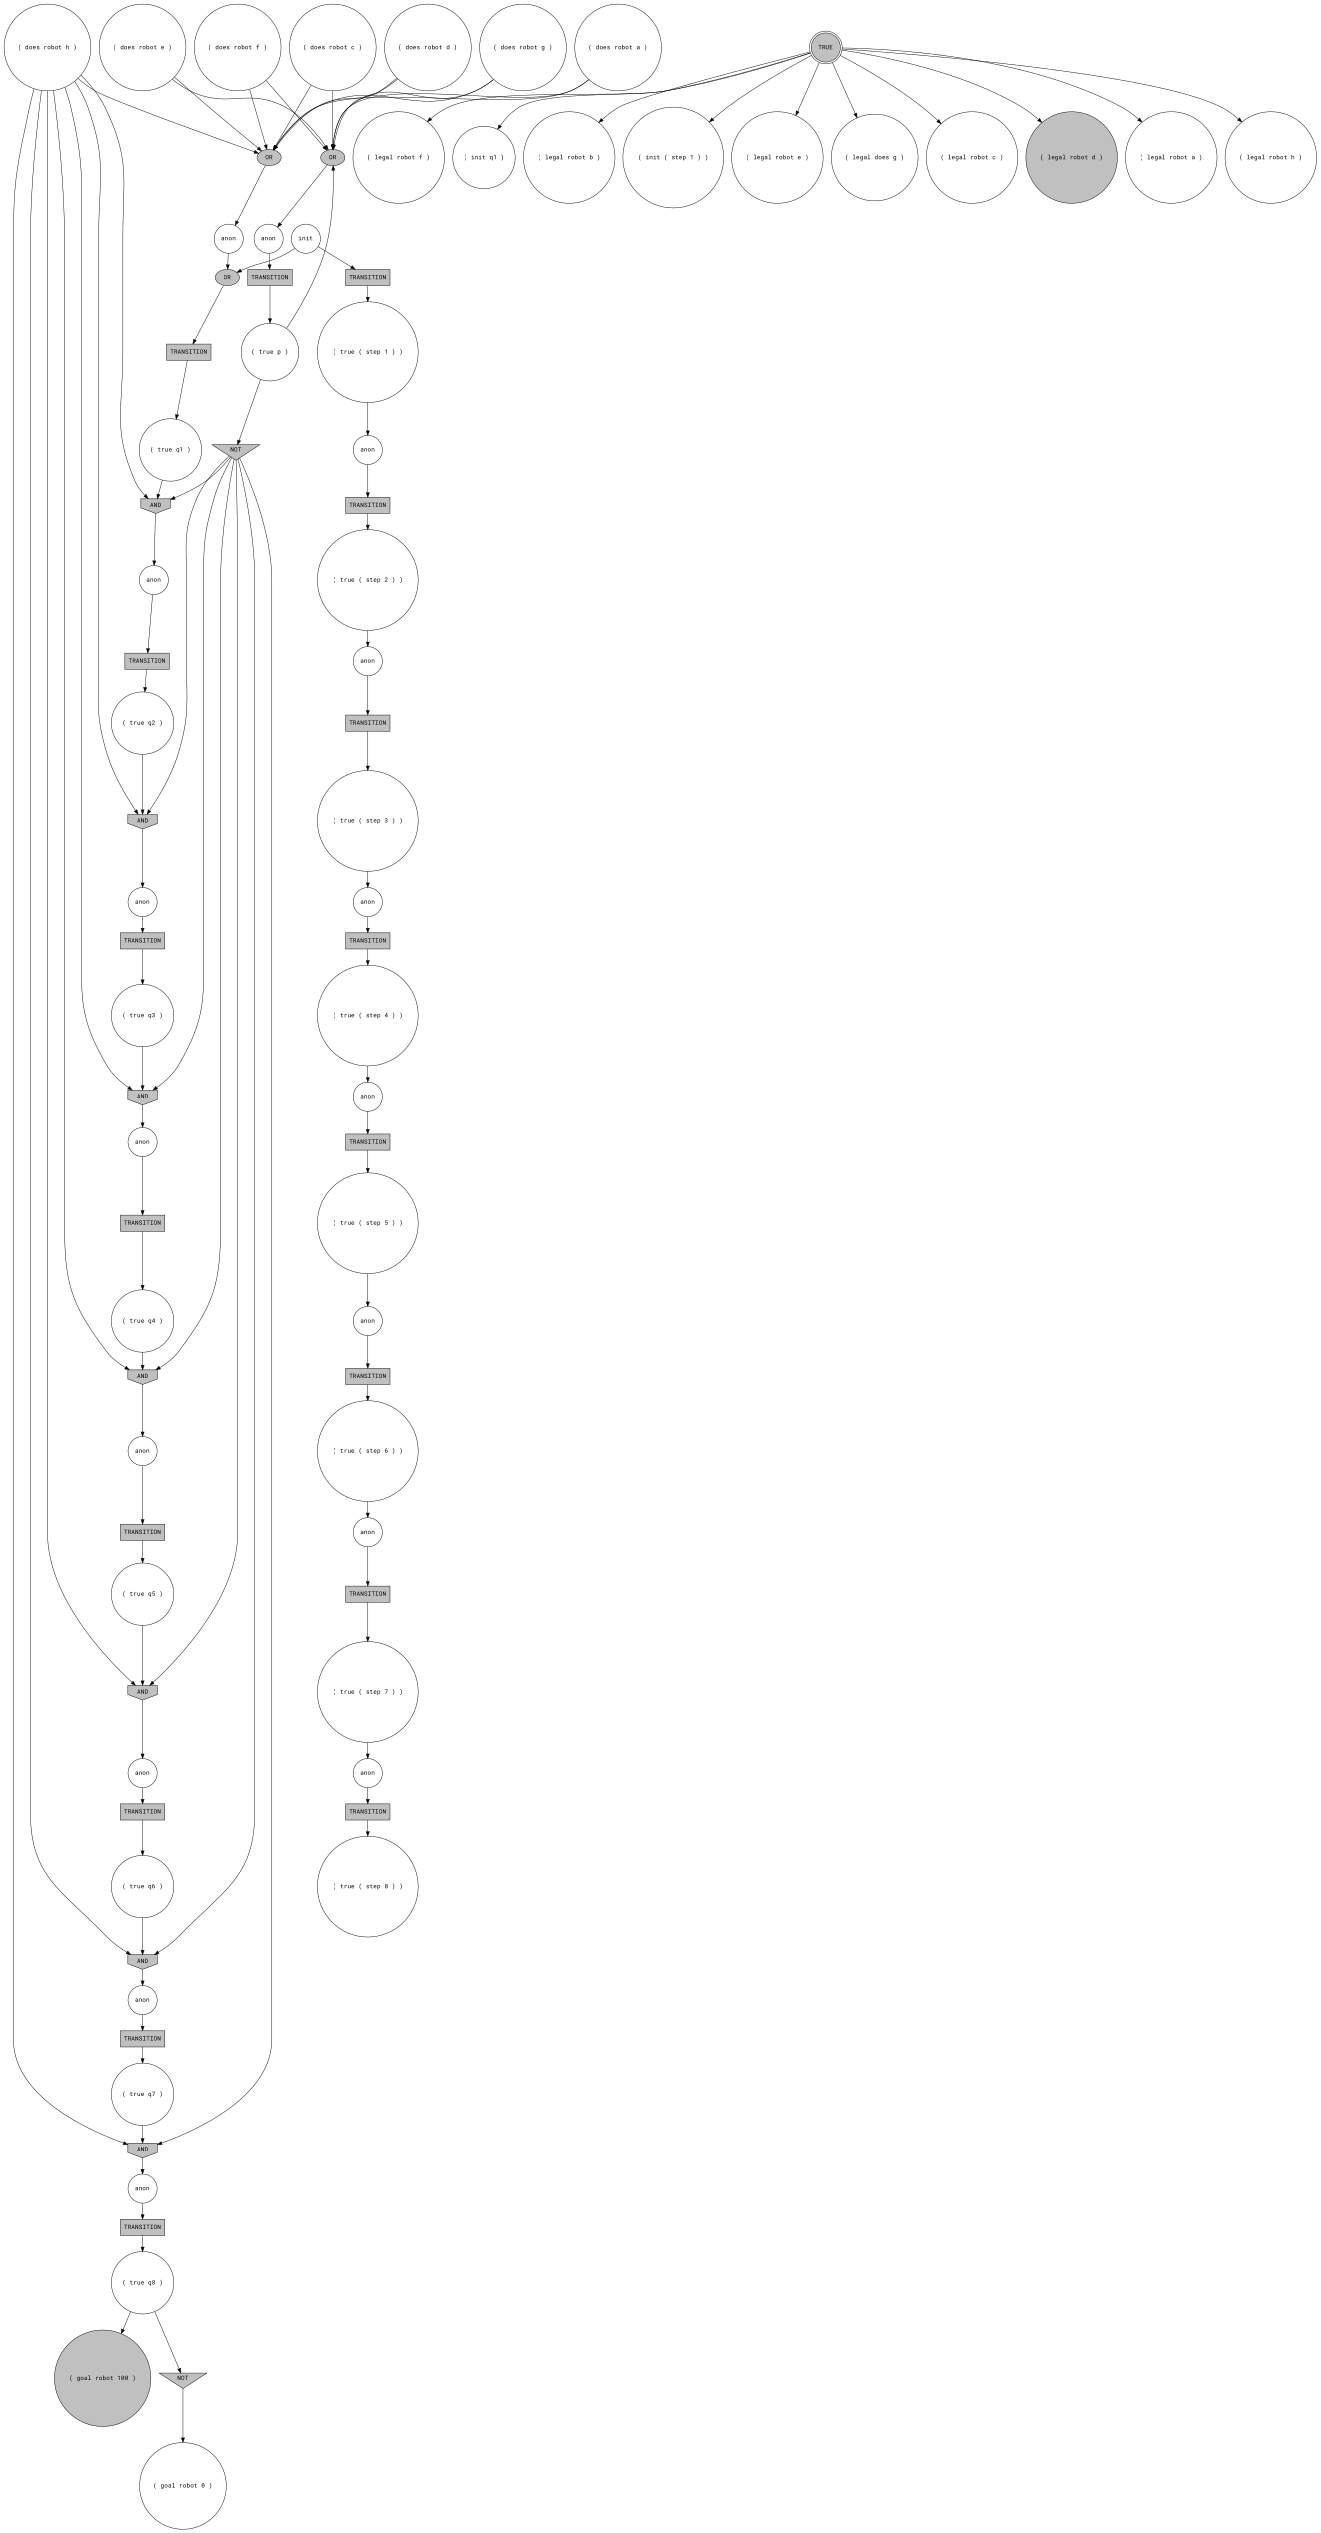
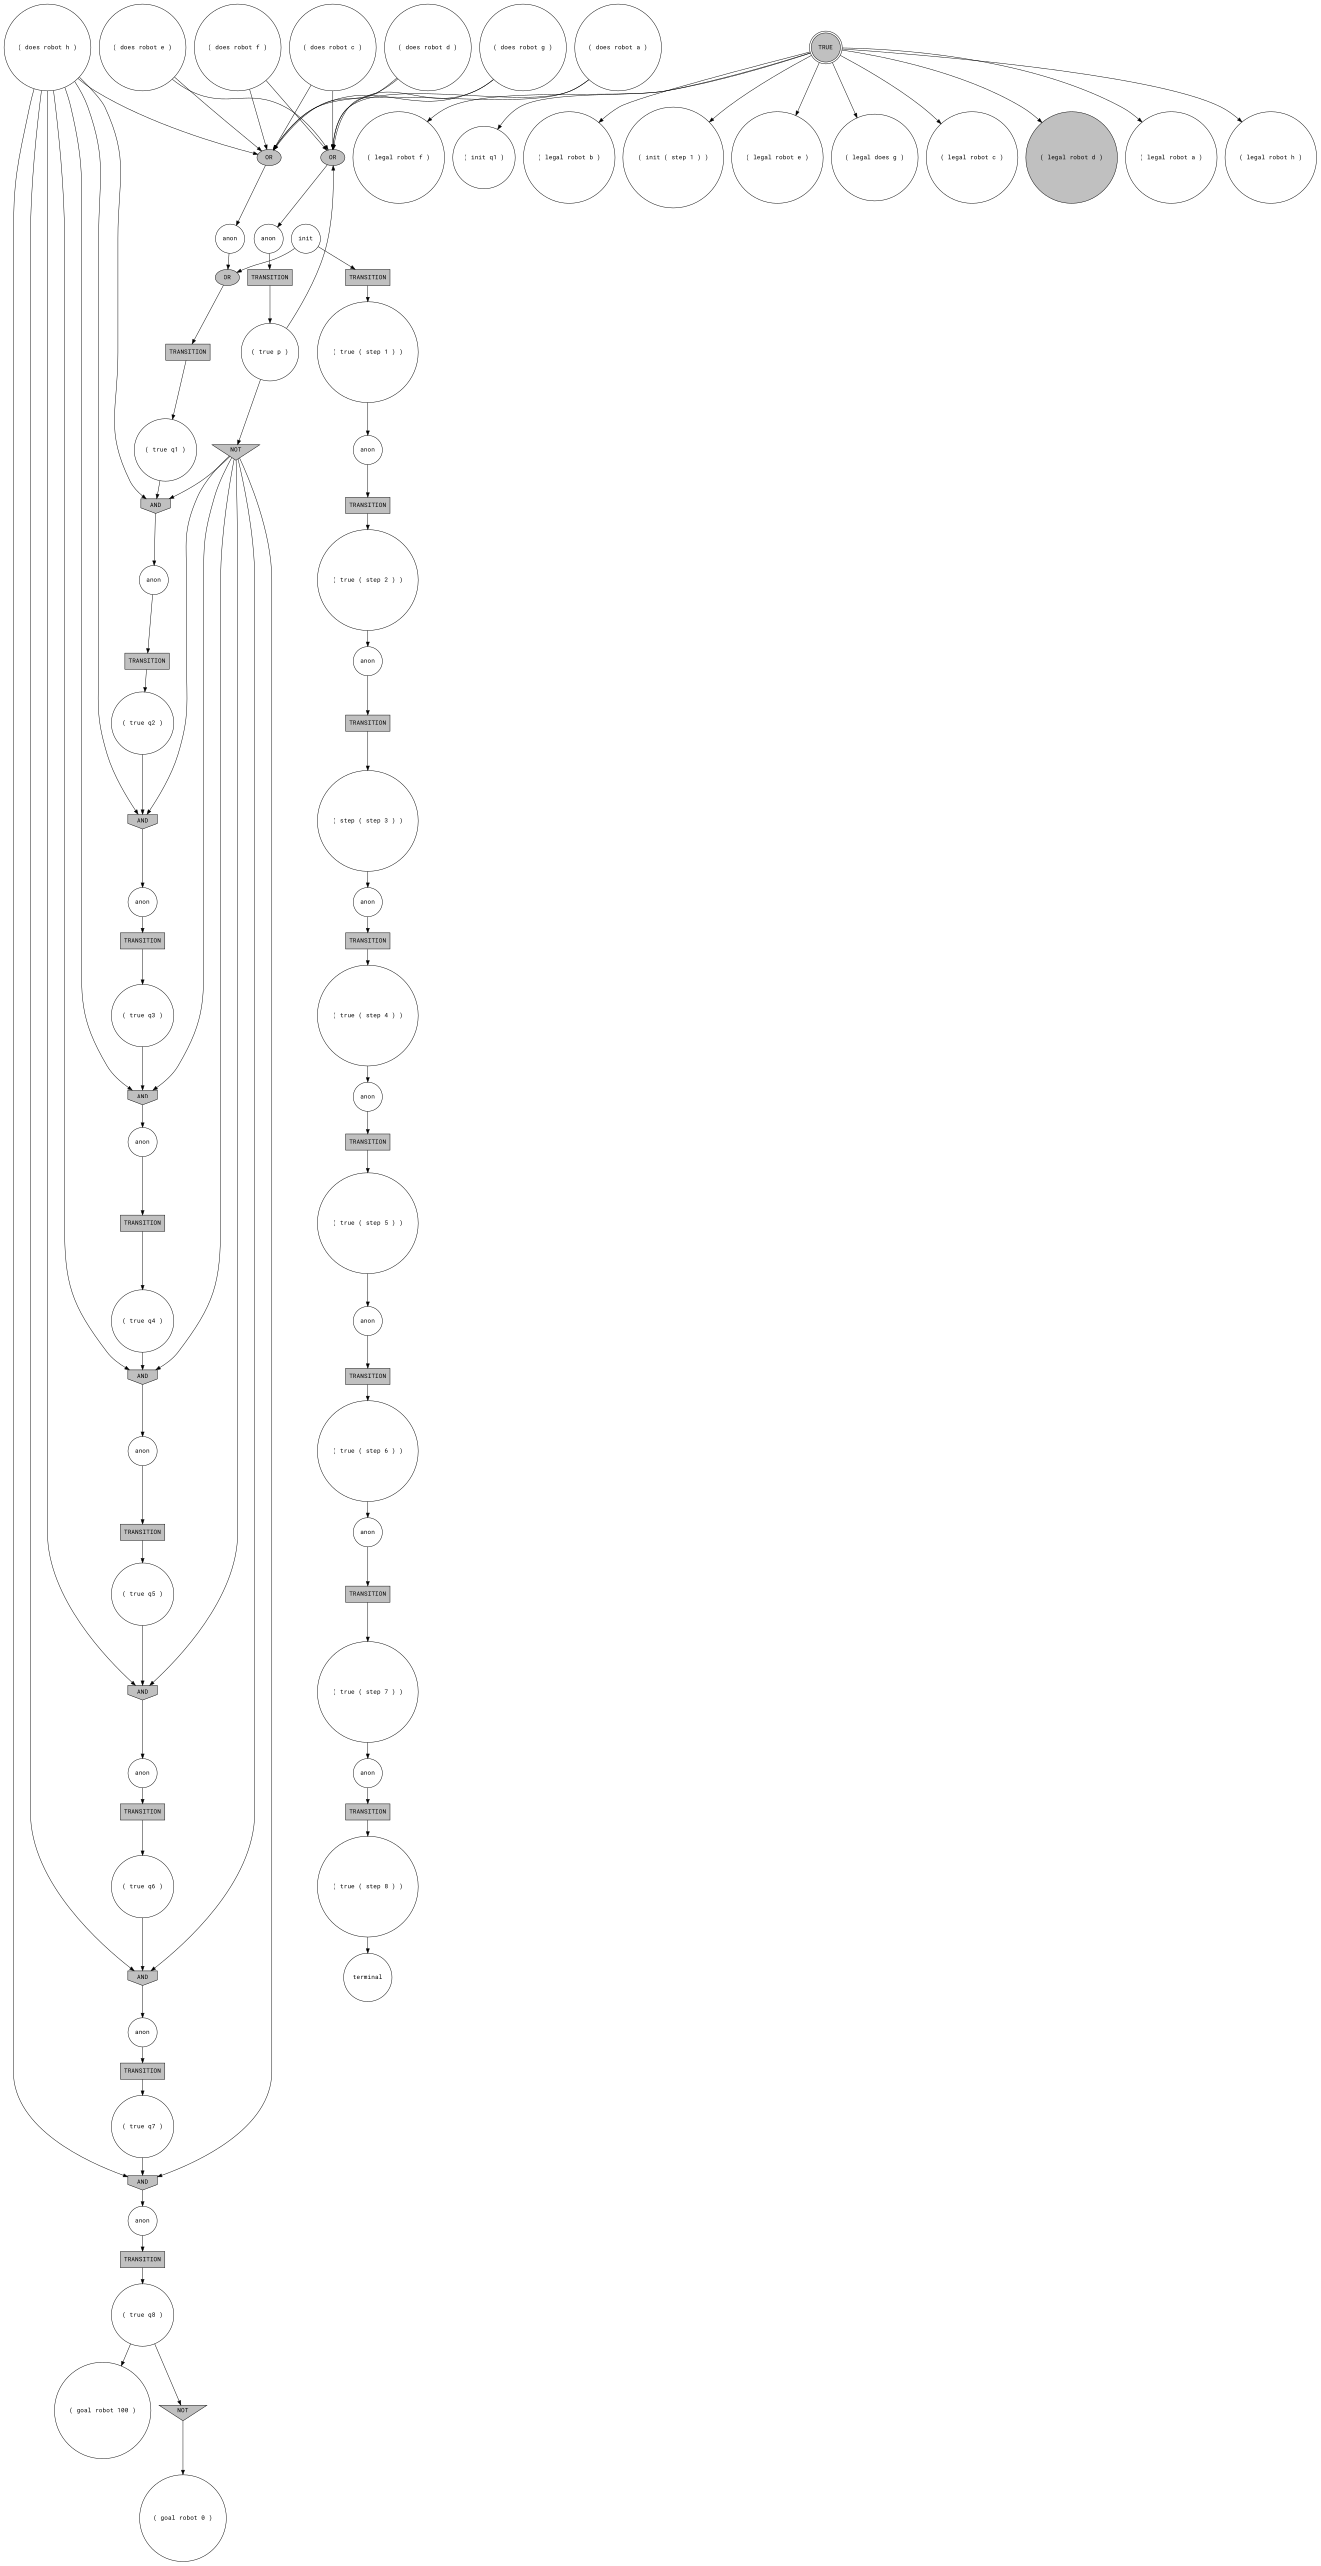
node "( true ( step 3 ) )": label "( true ( step 3 ) )" -> "( step ( step 3 ) )"
node "terminal": added
node "( goal robot 100 )": fillcolor grey -> white
